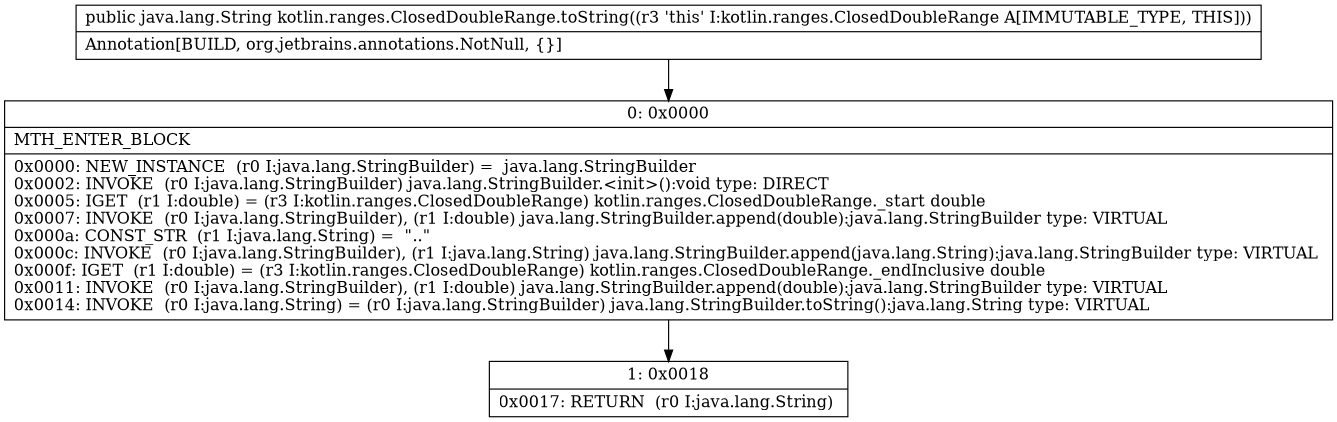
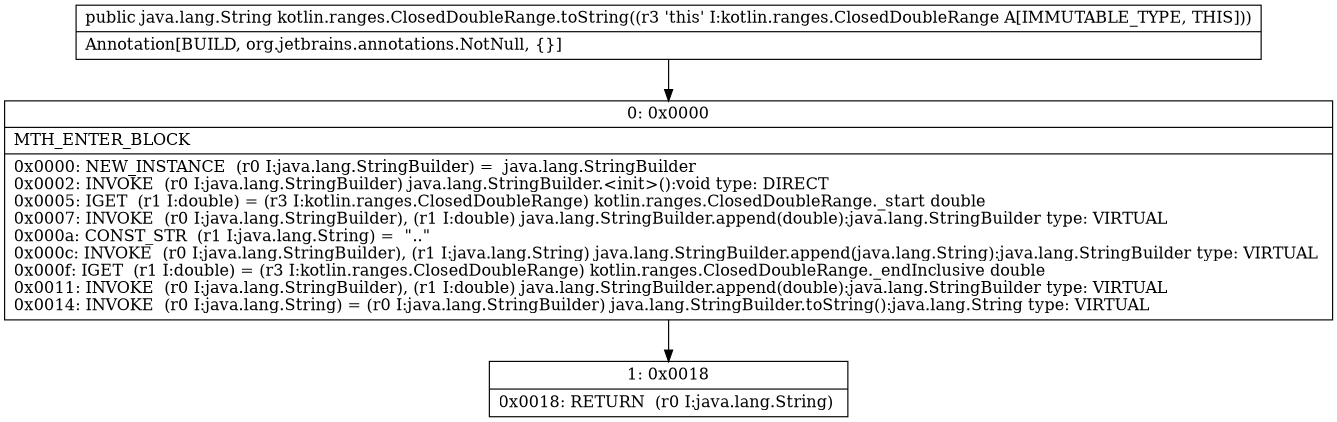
node "1: 0x0018": text "0x0017: RETURN  (r0 I:java.lang.String)" -> "0x0018: RETURN  (r0 I:java.lang.String)"
